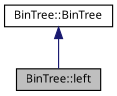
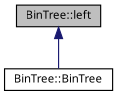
edge "BinTree::left" -> "BinTree::BinTree": reversed
